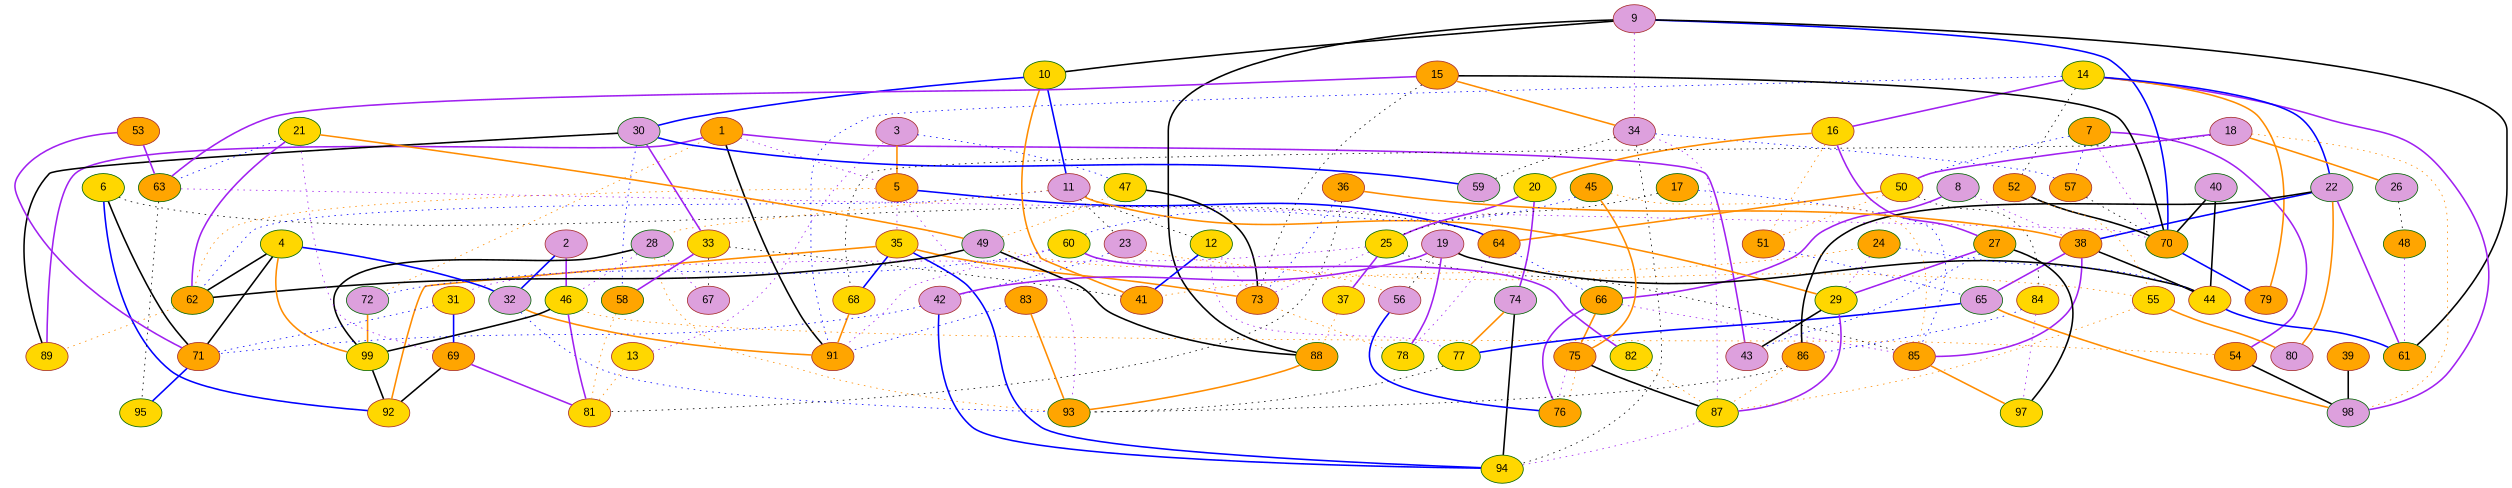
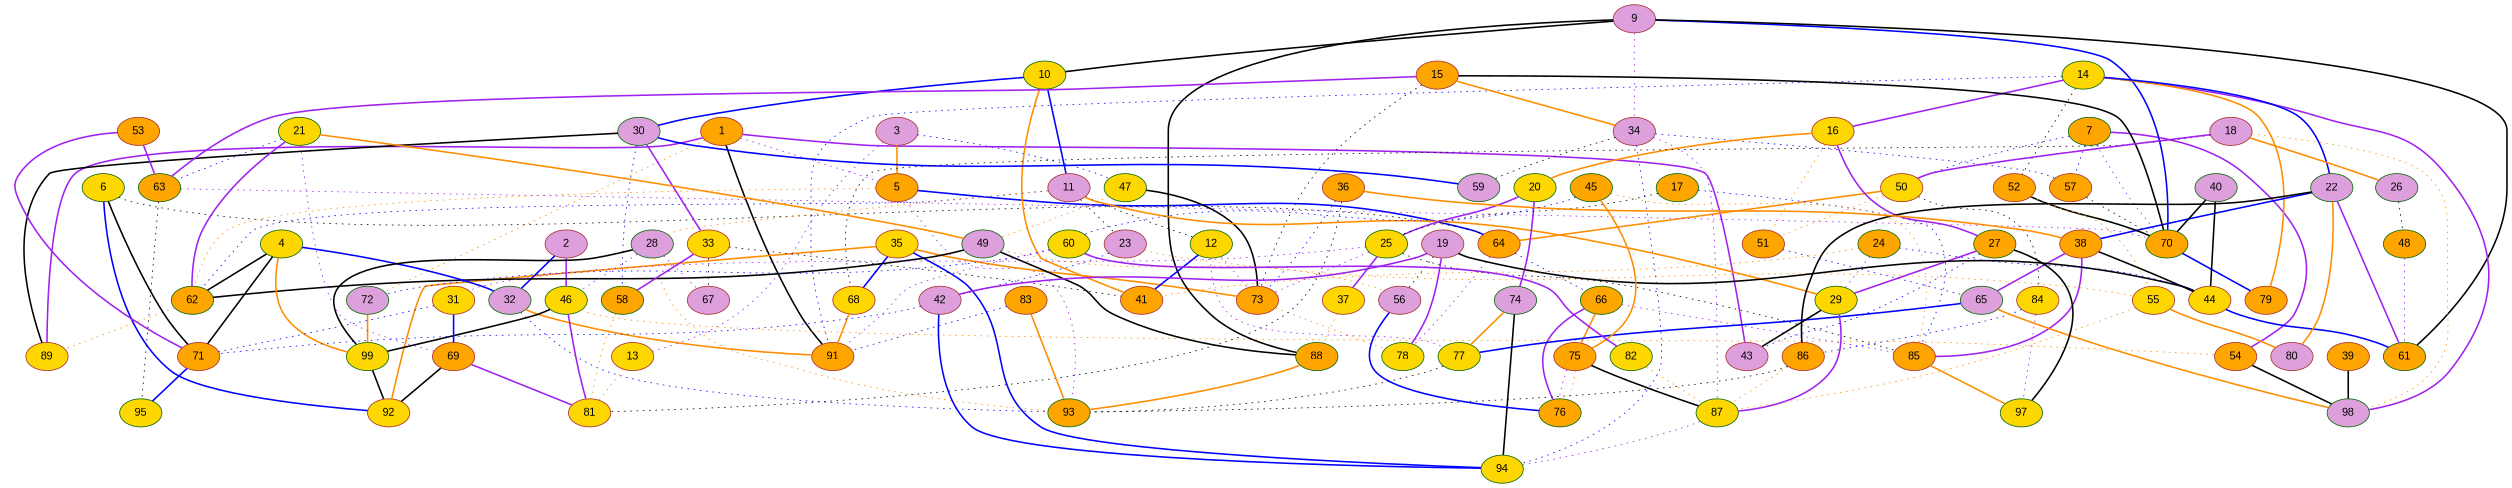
node "8": removed
edge "5" -- "35": removed
edge "34" -- "94": color black -> blue
